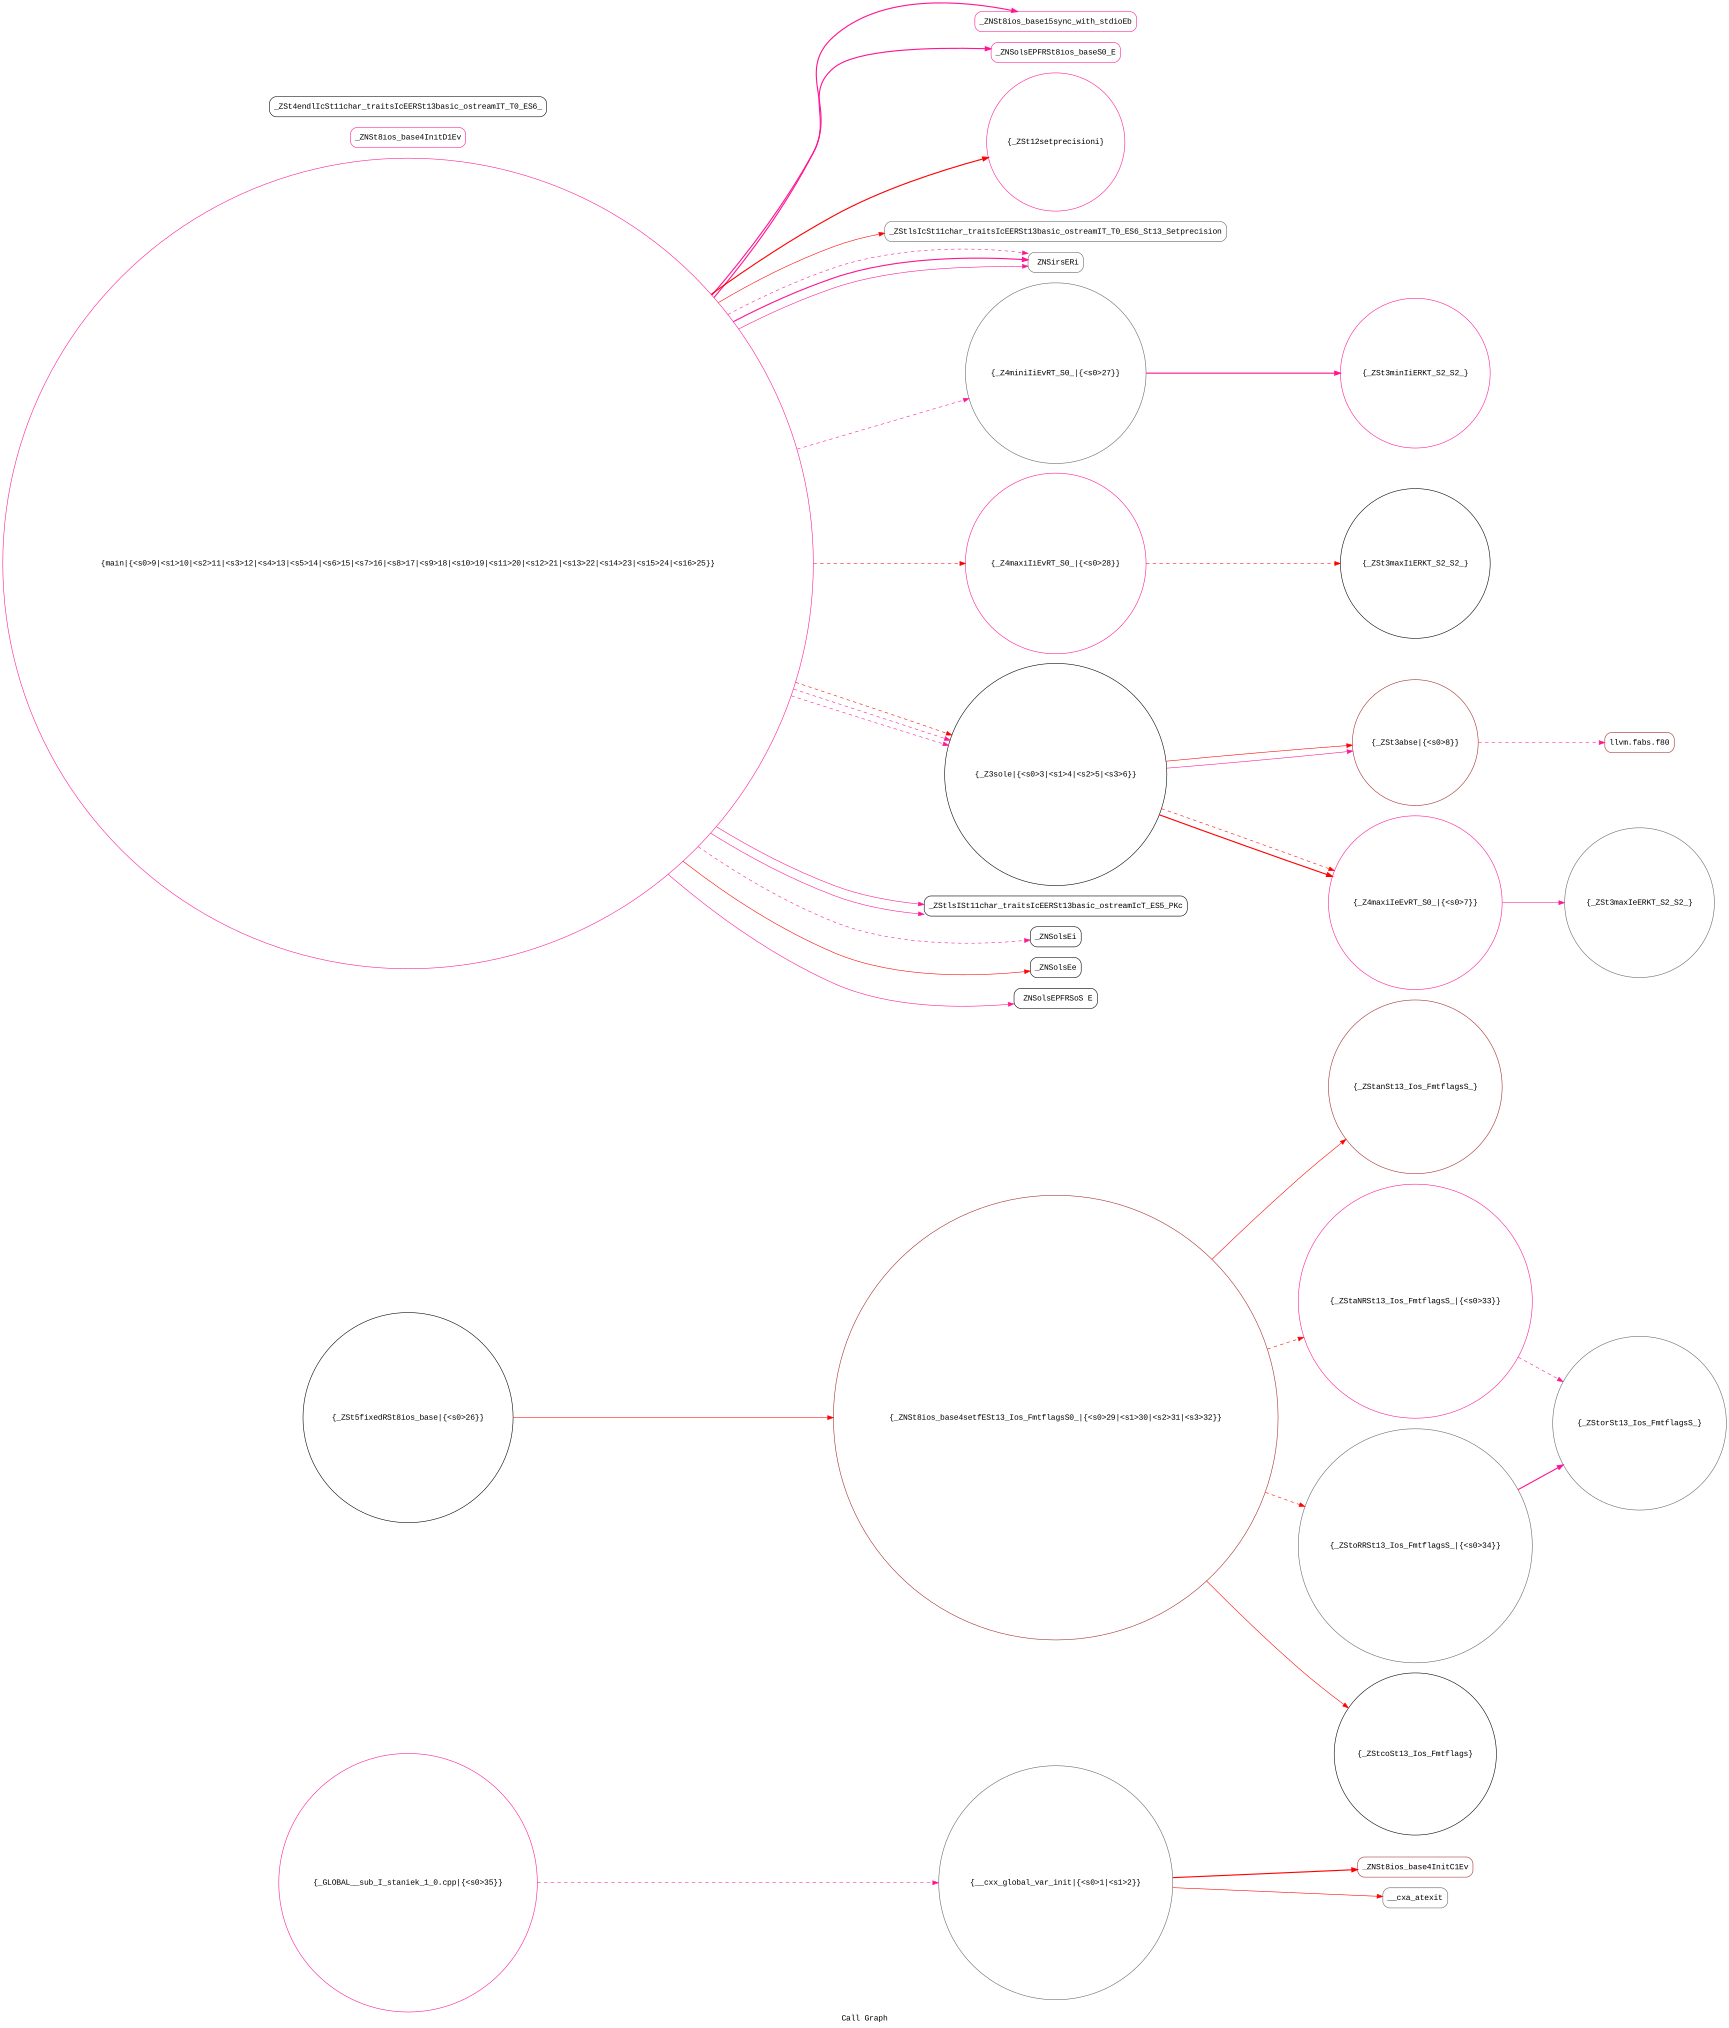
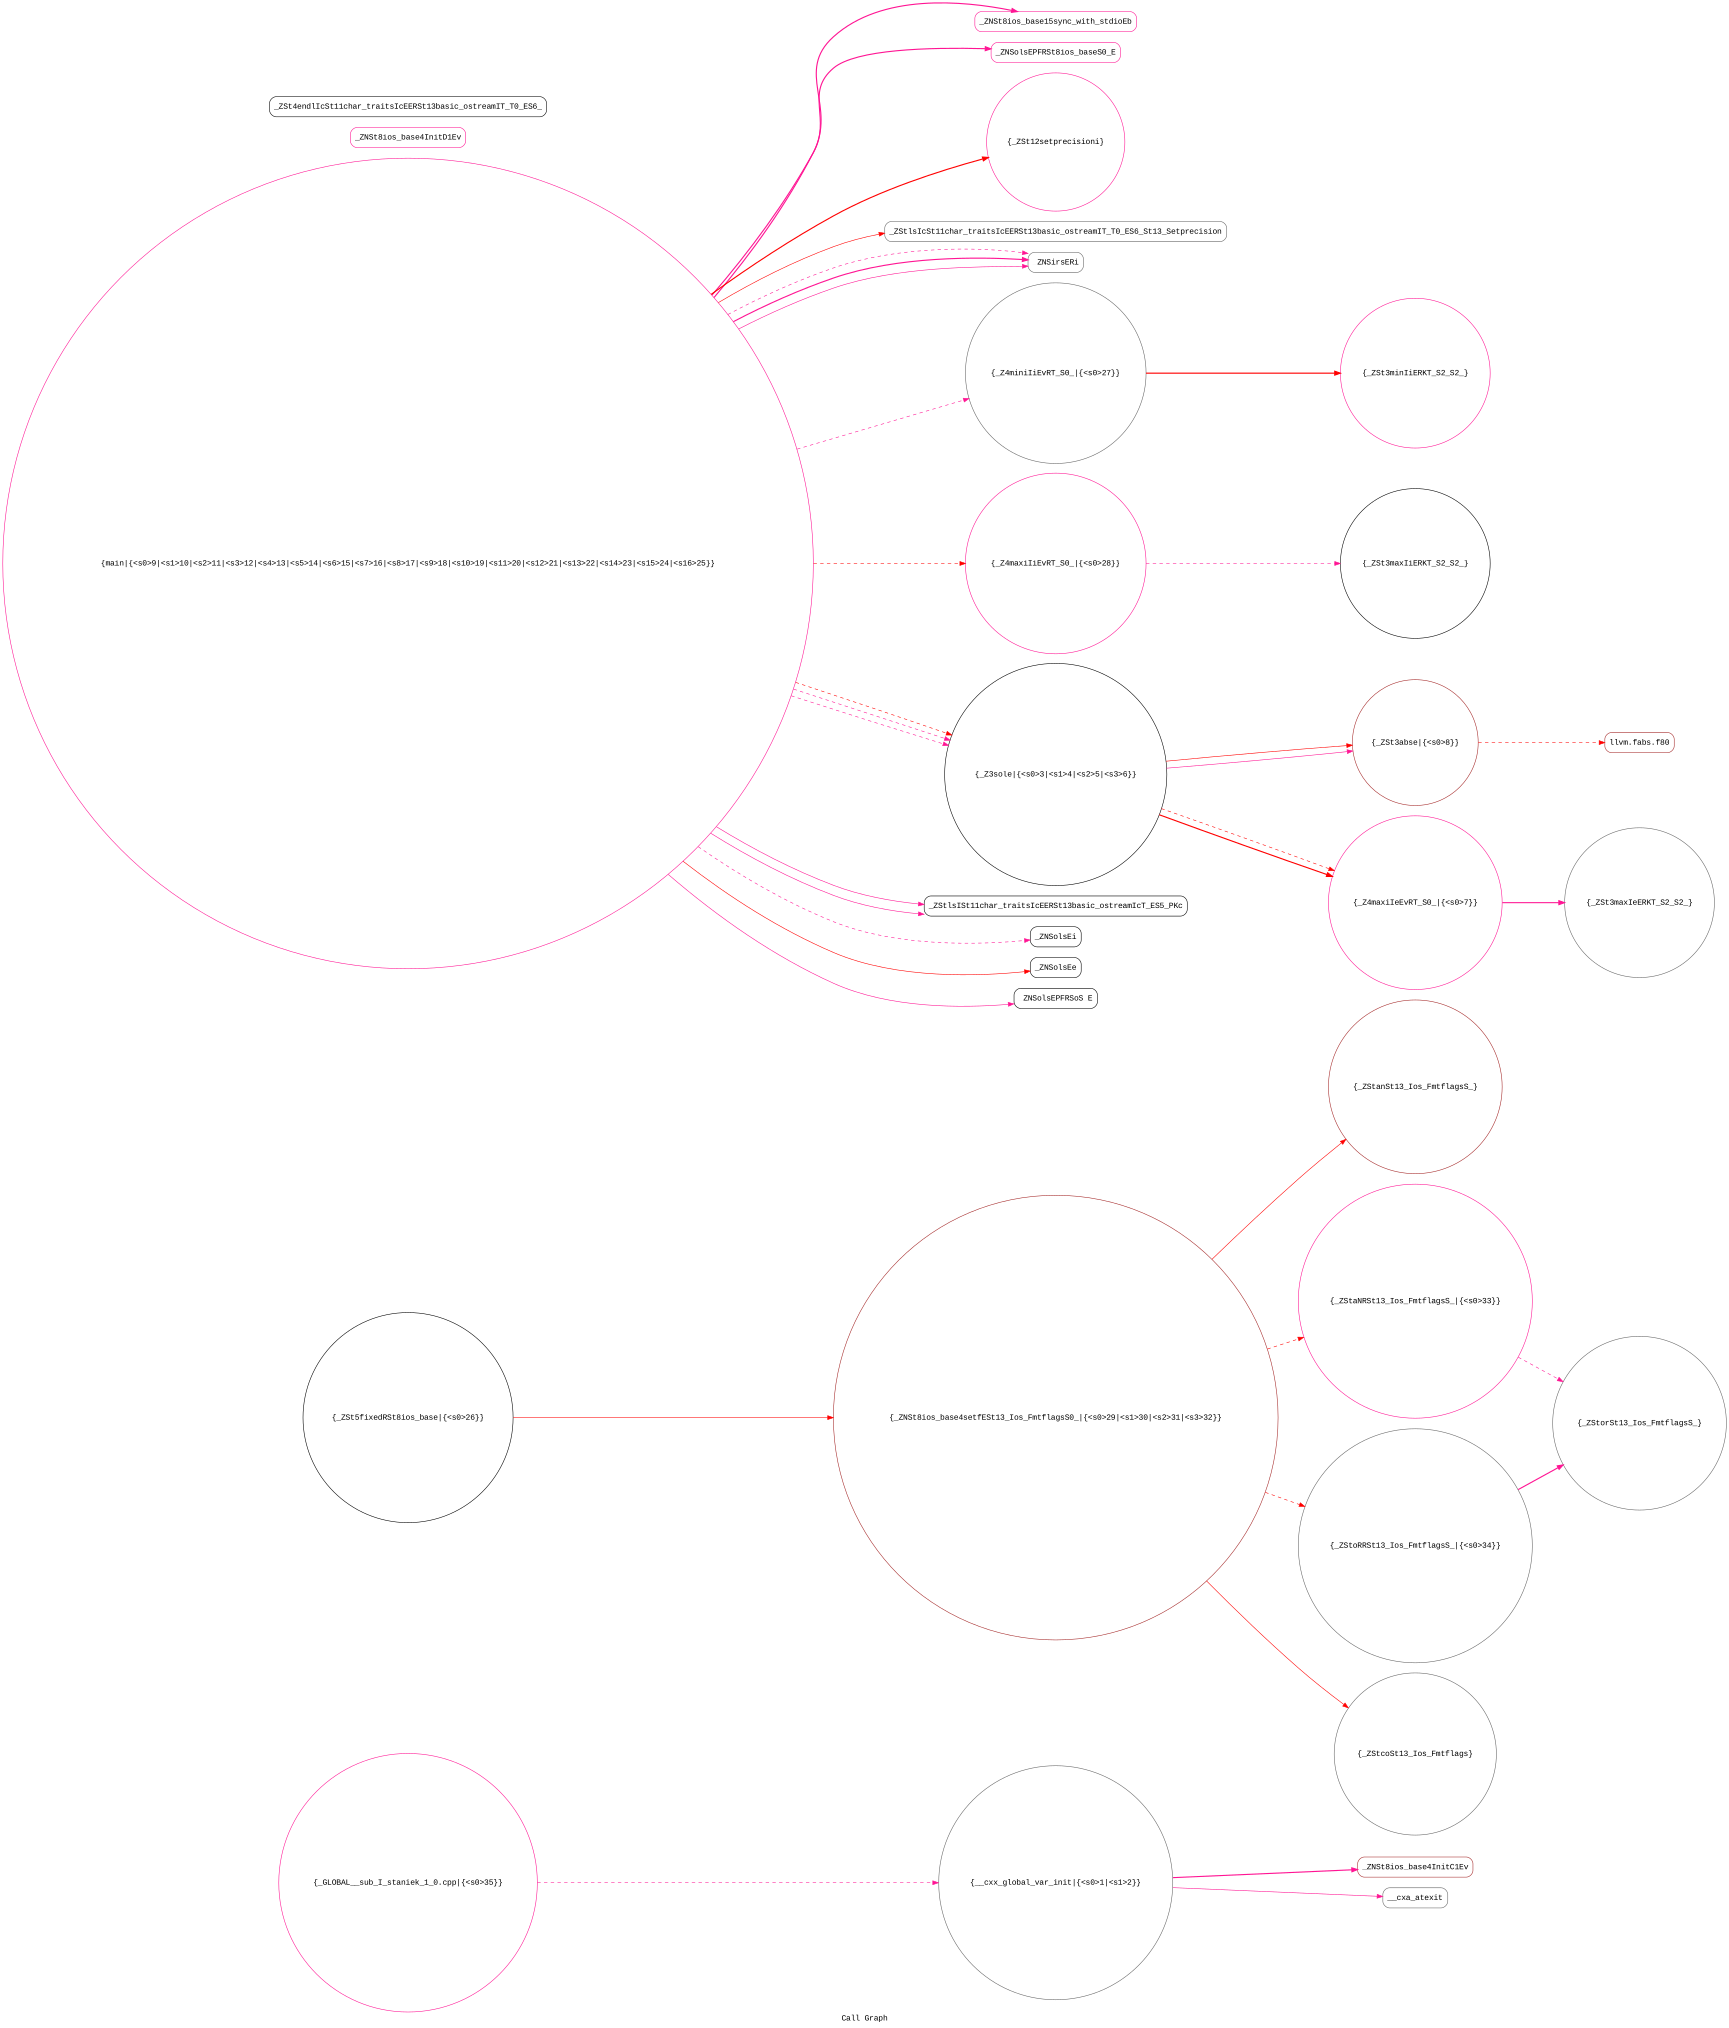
edge "{_Z4miniIiEvRT_S0_|{<s0>27}}" -> "{_ZSt3minIiERKT_S2_S2_}": color deeppink -> red
edge "{_Z4maxiIiEvRT_S0_|{<s0>28}}" -> "{_ZSt3maxIiERKT_S2_S2_}": color red -> deeppink
edge "{_ZSt3abse|{<s0>8}}" -> "llvm.fabs.f80": color deeppink -> red
edge "{_Z4maxiIeEvRT_S0_|{<s0>7}}" -> "{_ZSt3maxIeERKT_S2_S2_}": style solid -> bold
node "{_ZStcoSt13_Ios_Fmtflags}": color black -> gray40
edge "{__cxx_global_var_init|{<s0>1|<s1>2}}" -> "_ZNSt8ios_base4InitC1Ev": color red -> deeppink
edge "{__cxx_global_var_init|{<s0>1|<s1>2}}" -> "__cxa_atexit": color red -> deeppink
